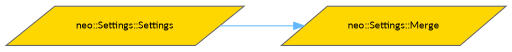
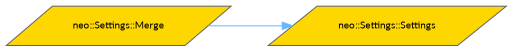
edge "neo::Settings::Settings" -> "neo::Settings::Merge": reversed
